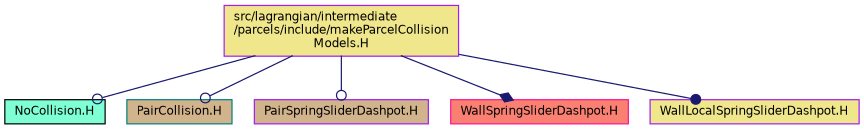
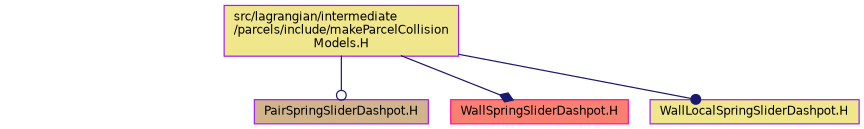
node "NoCollision.H": removed
node "PairCollision.H": removed
